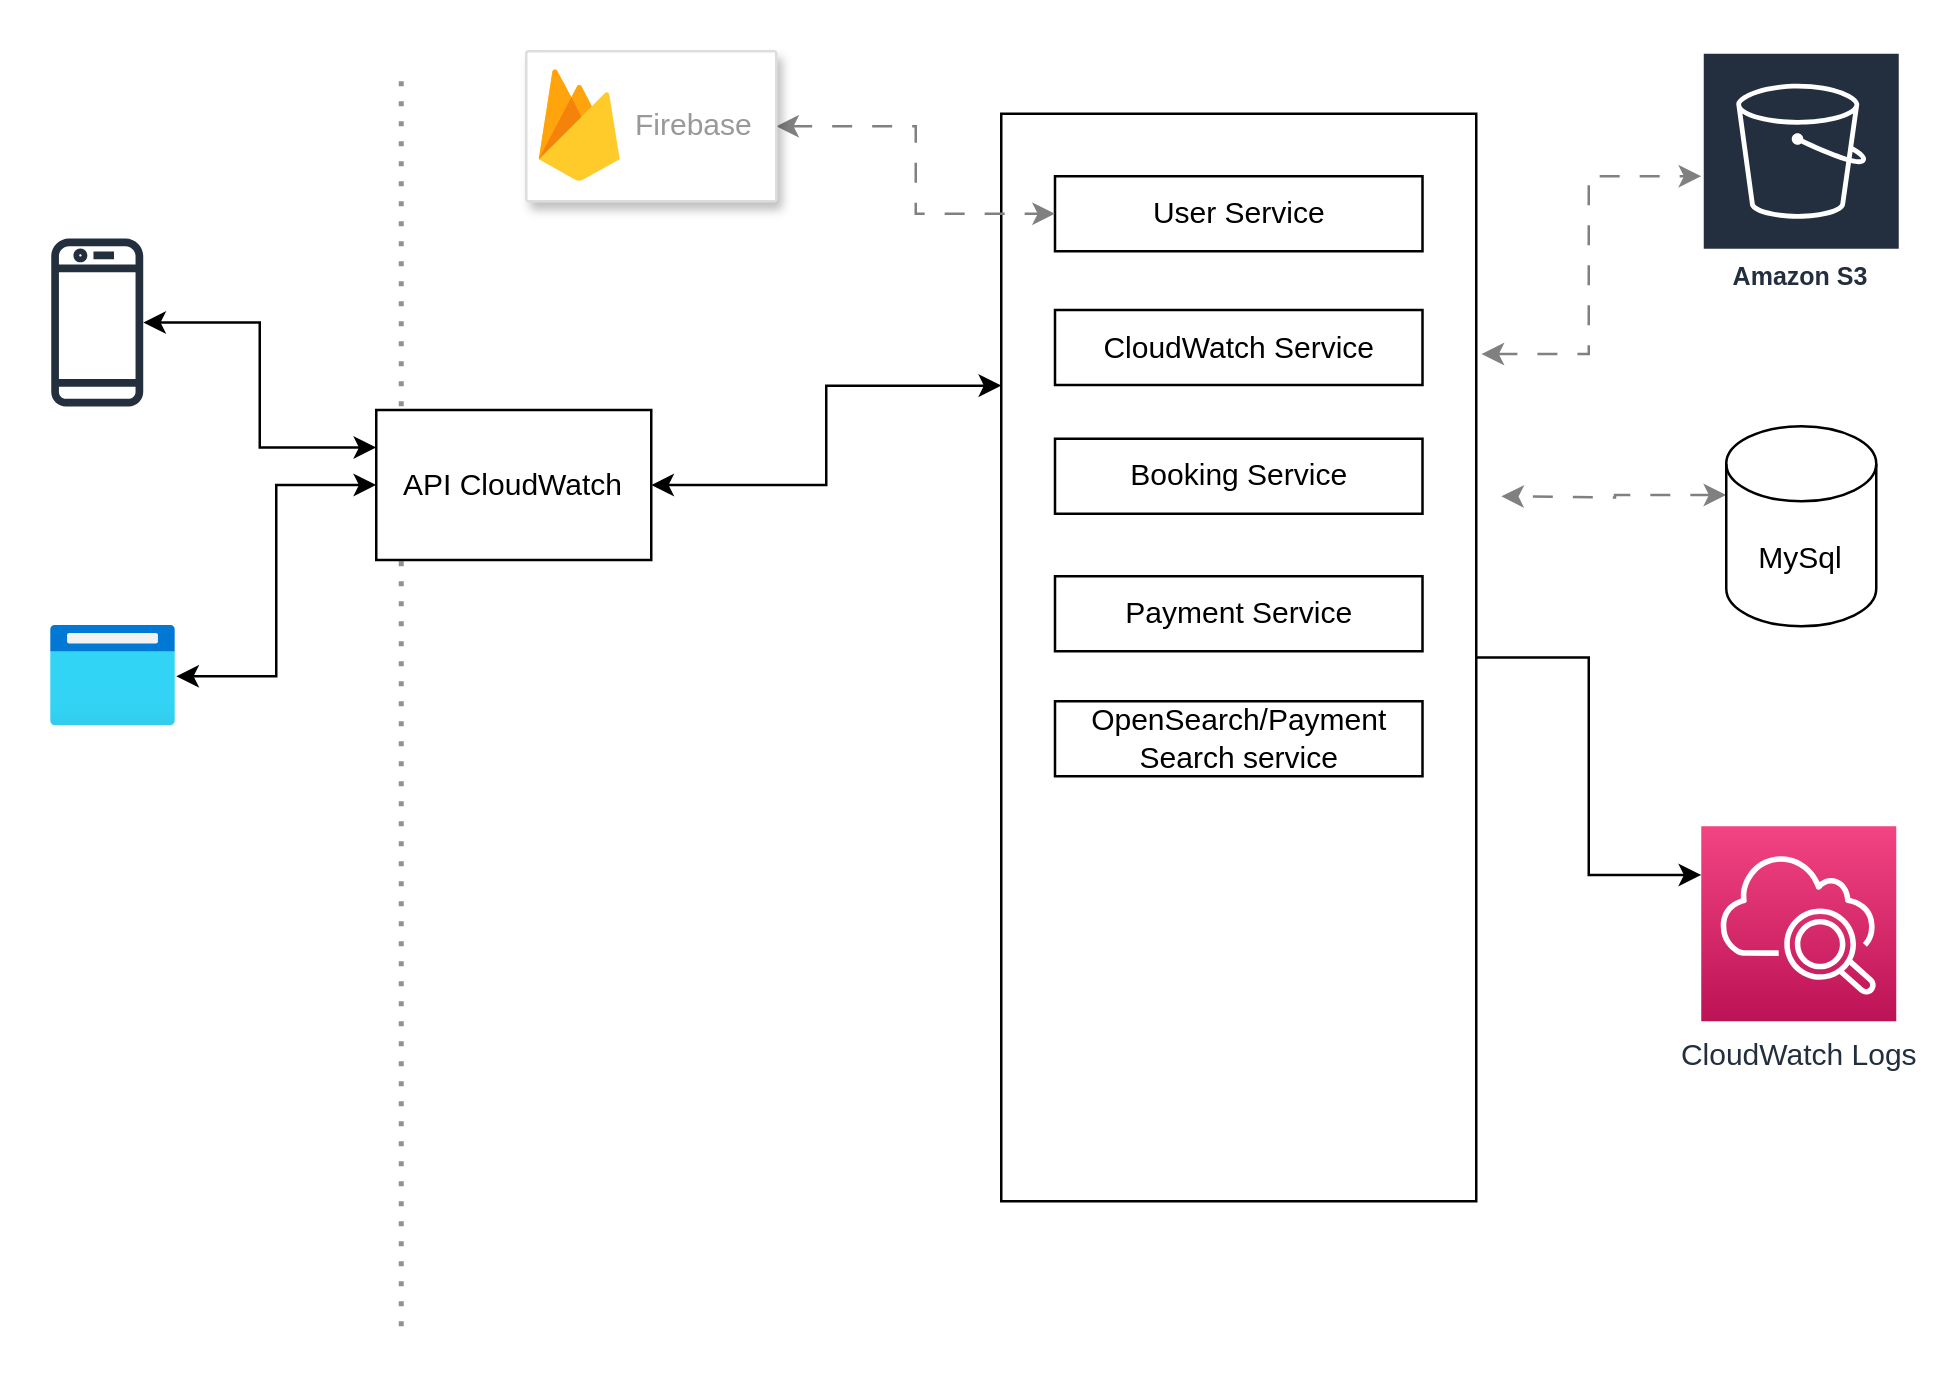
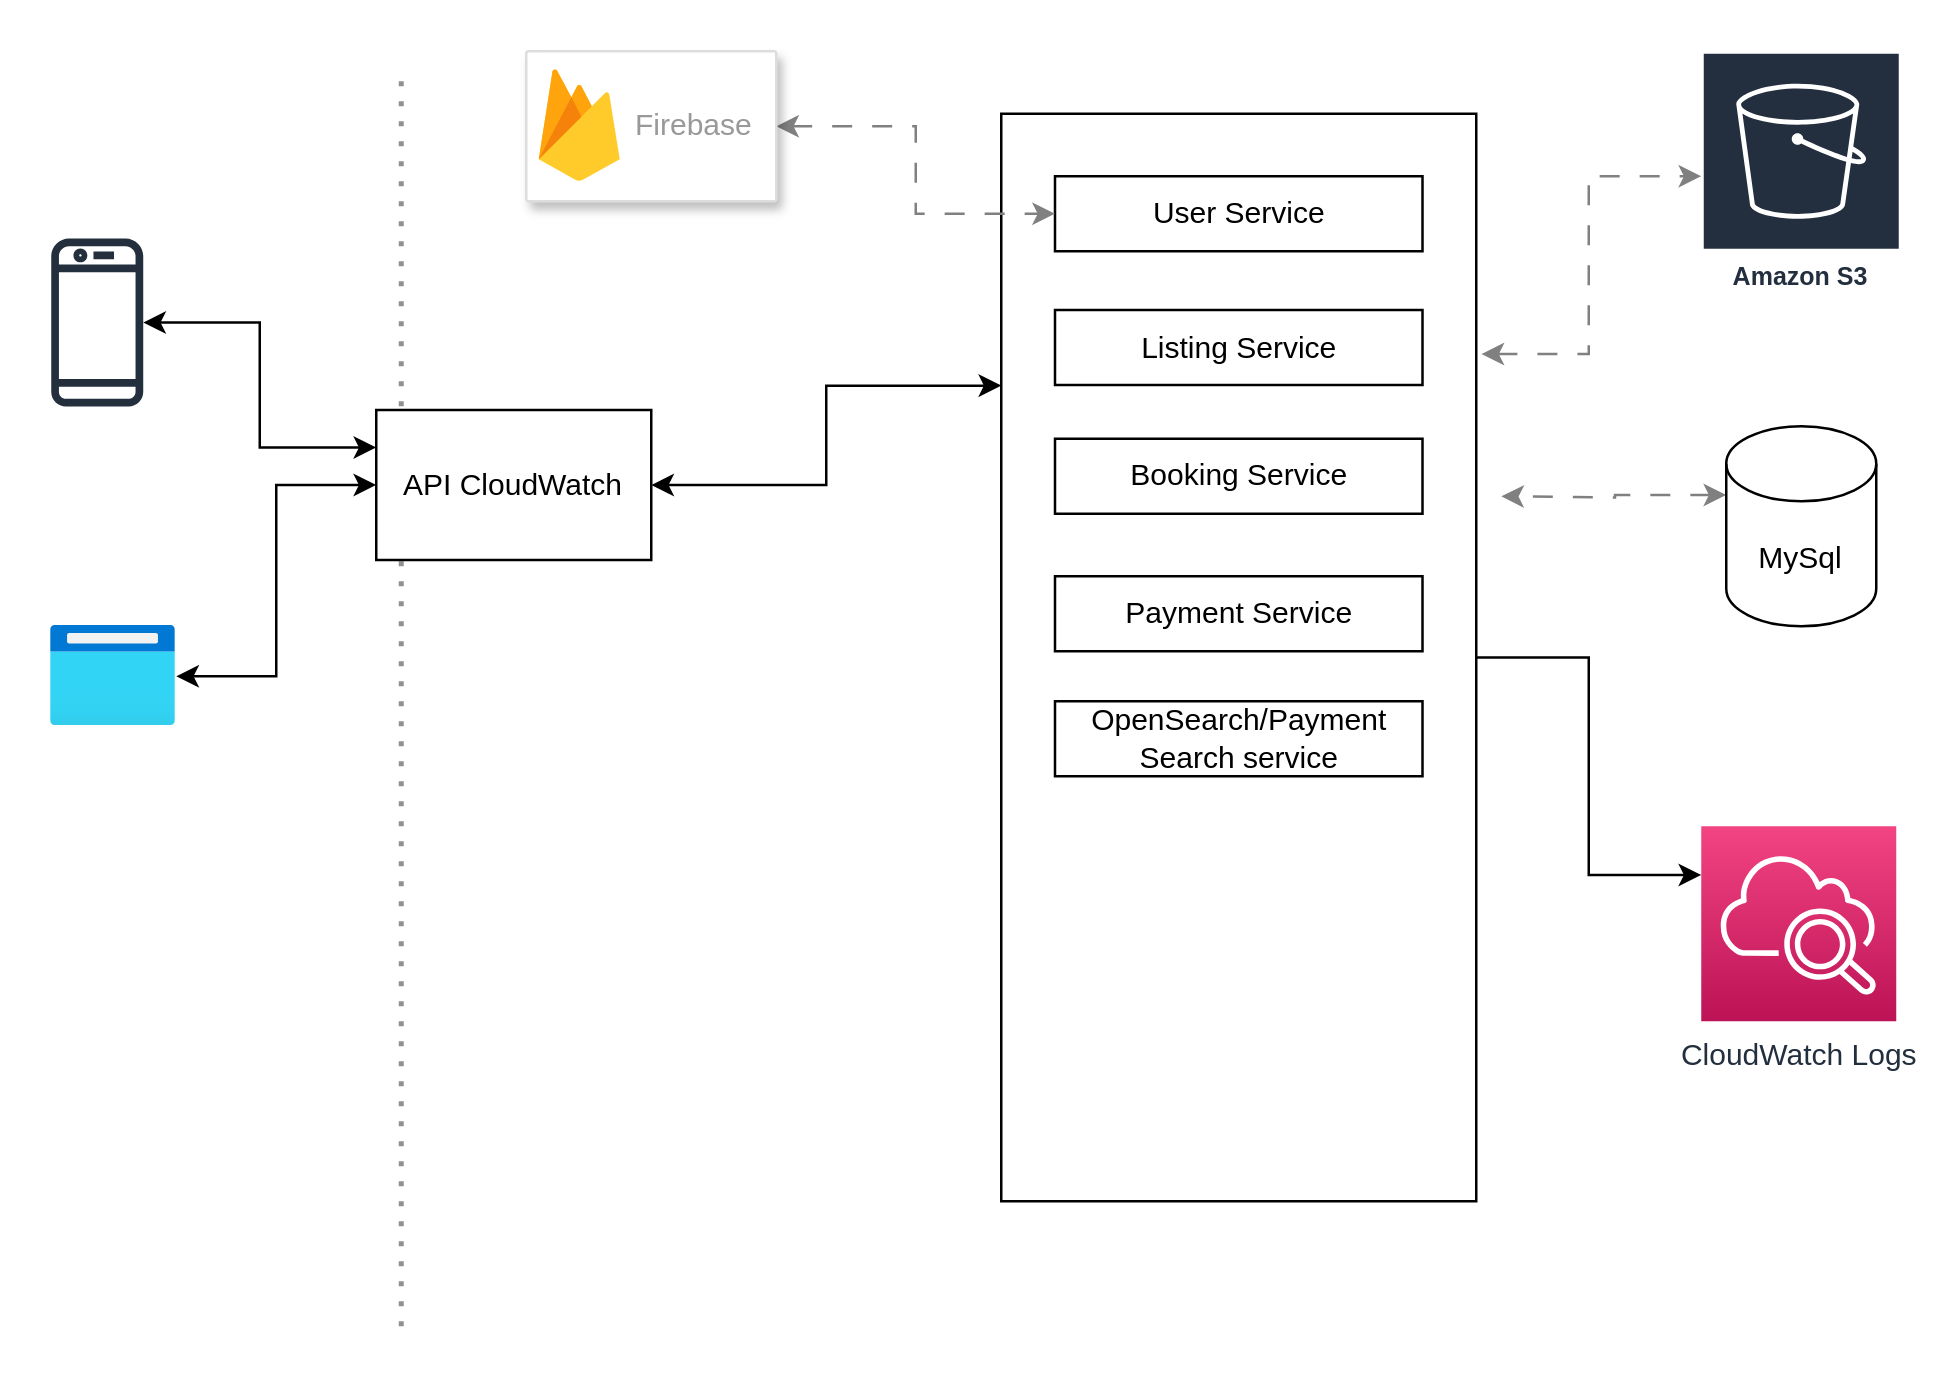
node "CloudWatch Service": label "CloudWatch Service" -> "Listing Service"
